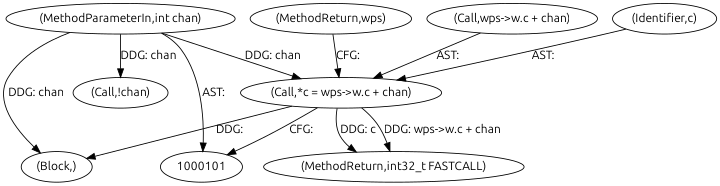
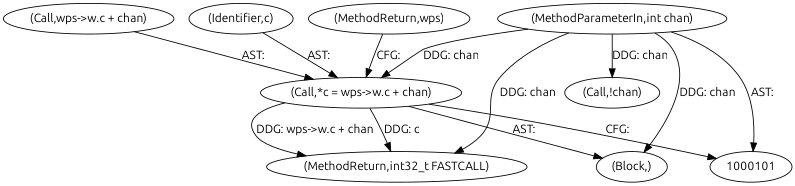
edge "(MethodParameterIn,int chan)" -> "(MethodReturn,int32_t FASTCALL)": added, label "DDG: chan"
edge "(Call,*c = wps->w.c + chan)" -> "(Block,)": label "DDG: " -> "AST: "
